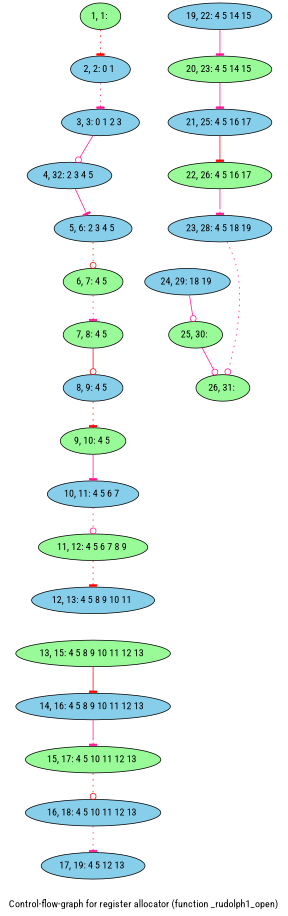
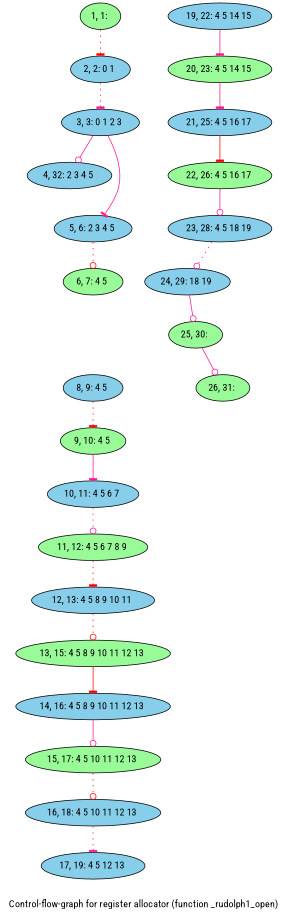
edge "22, 26: 4 5 16 17" -> "23, 28: 4 5 18 19": arrowhead tee -> odot
edge "4, 32: 2 3 4 5" -> "5, 6: 2 3 4 5": now "3, 3: 0 1 2 3" -> "5, 6: 2 3 4 5"
edge "23, 28: 4 5 18 19" -> "26, 31:": now "23, 28: 4 5 18 19" -> "24, 29: 18 19"
node "7, 8: 4 5": removed
edge "12, 13: 4 5 8 9 10 11" -> "13, 15: 4 5 8 9 10 11 12 13": added
edge "14, 16: 4 5 8 9 10 11 12 13" -> "15, 17: 4 5 10 11 12 13": arrowhead tee -> odot
